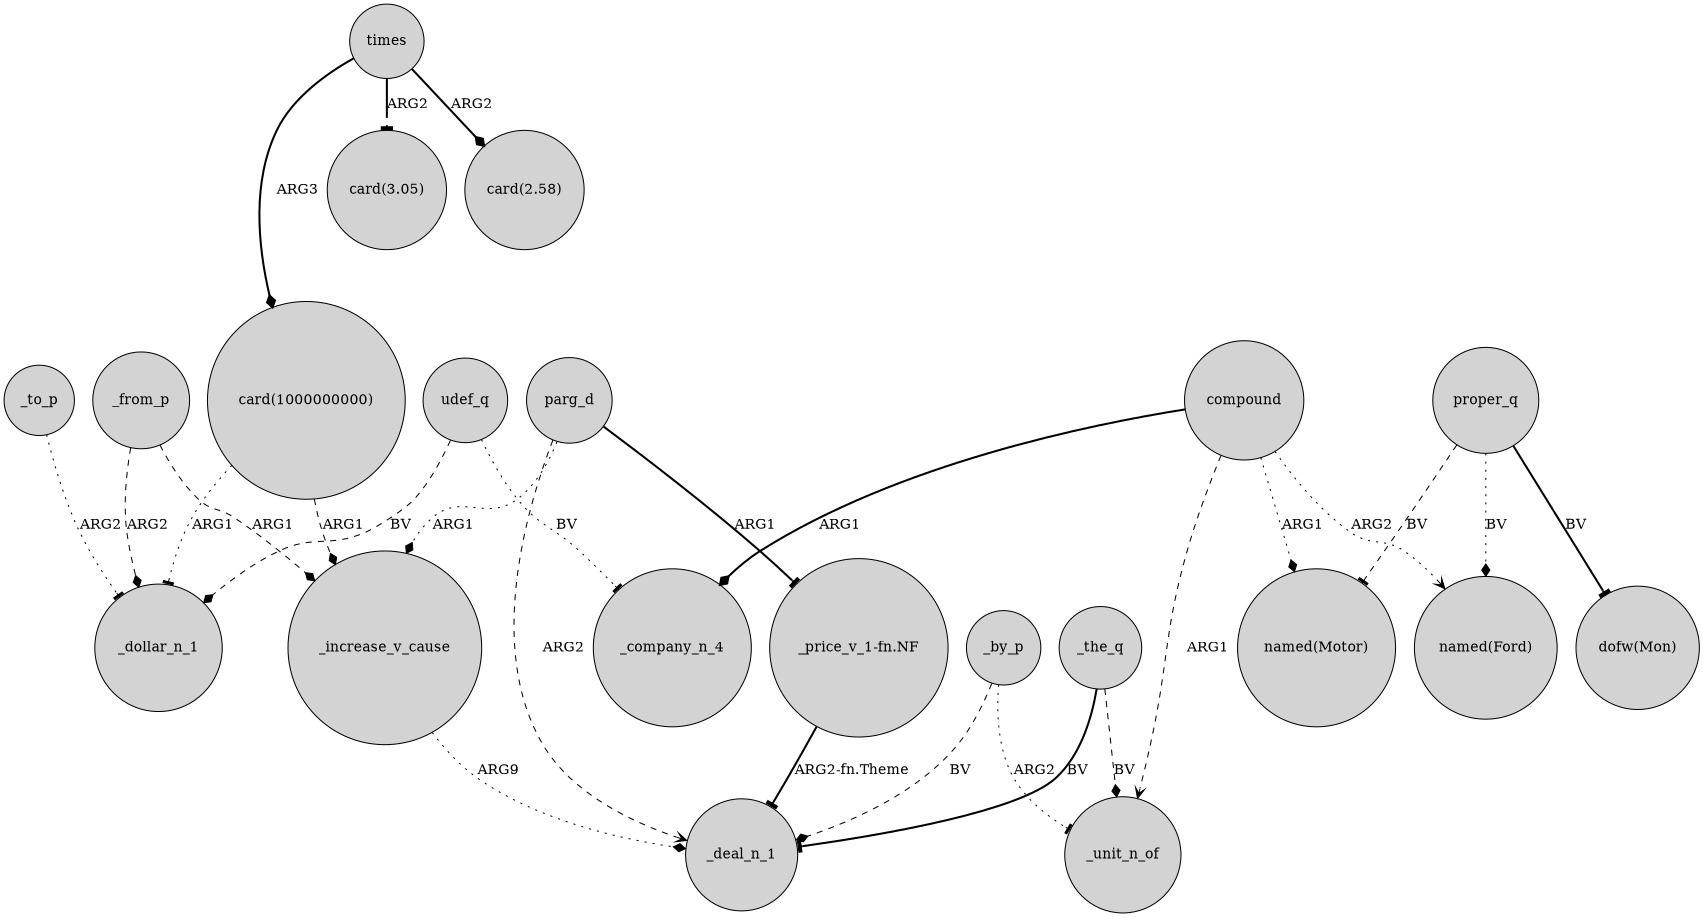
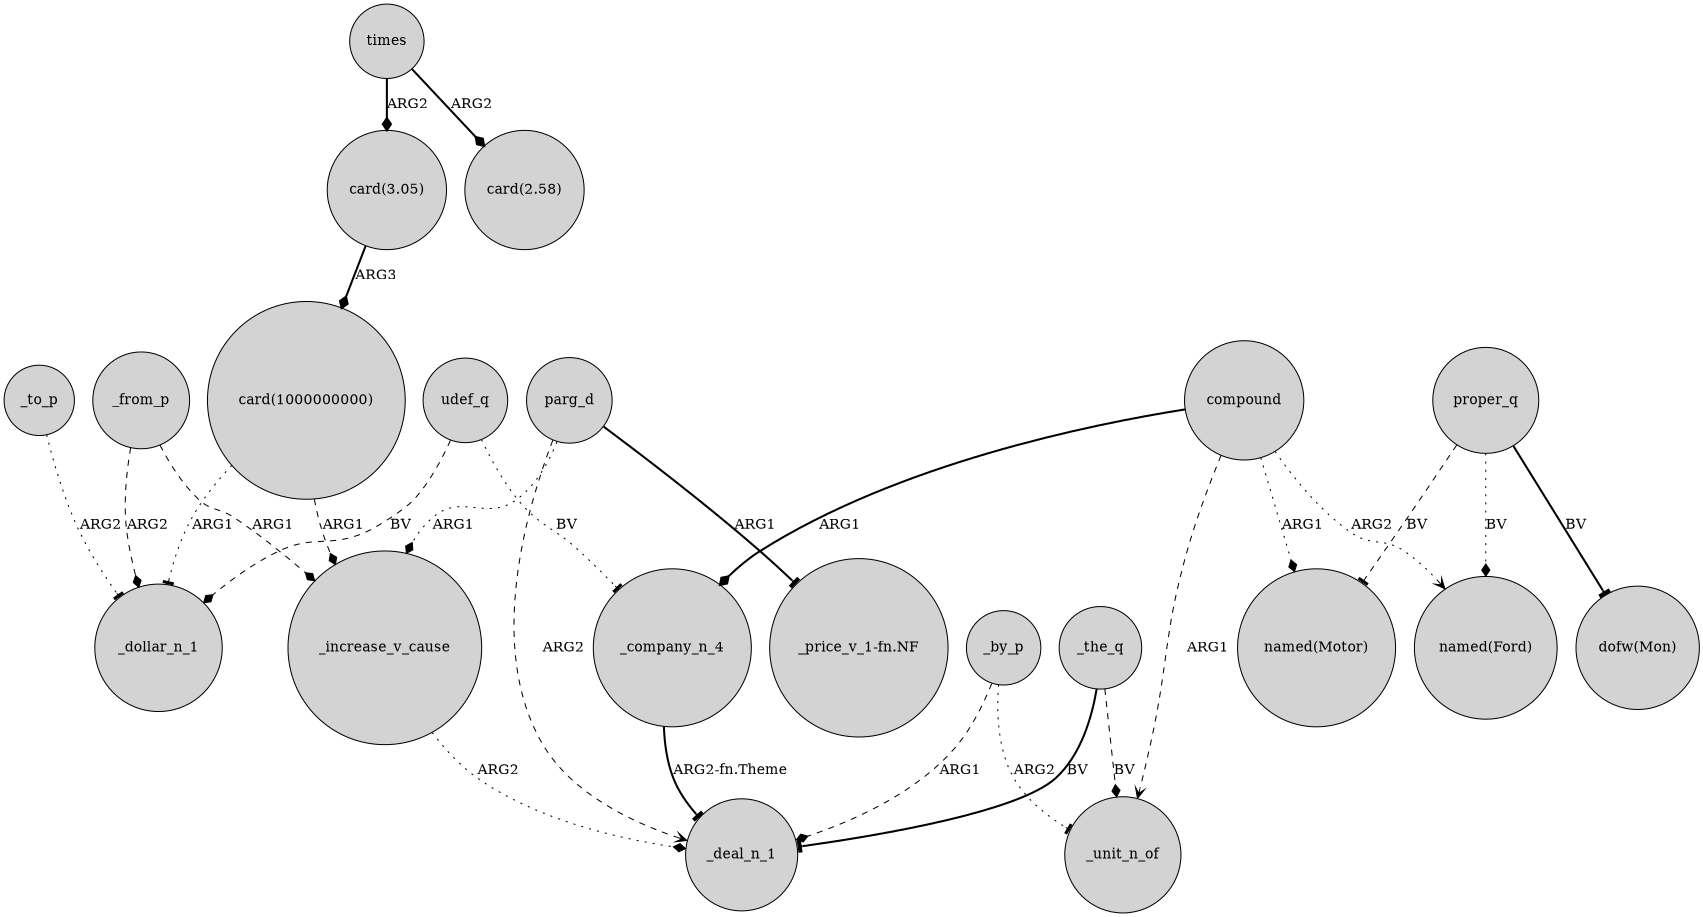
edge "times" -> "card(3.05)": arrowhead tee -> diamond
edge "times" -> "card(1000000000)": now "card(3.05)" -> "card(1000000000)"
edge "_price_v_1-fn.NF" -> "_deal_n_1": now "_company_n_4" -> "_deal_n_1"
edge "_increase_v_cause" -> "_deal_n_1": label "ARG9" -> "ARG2"
edge "_by_p" -> "_deal_n_1": label "BV" -> "ARG1"
